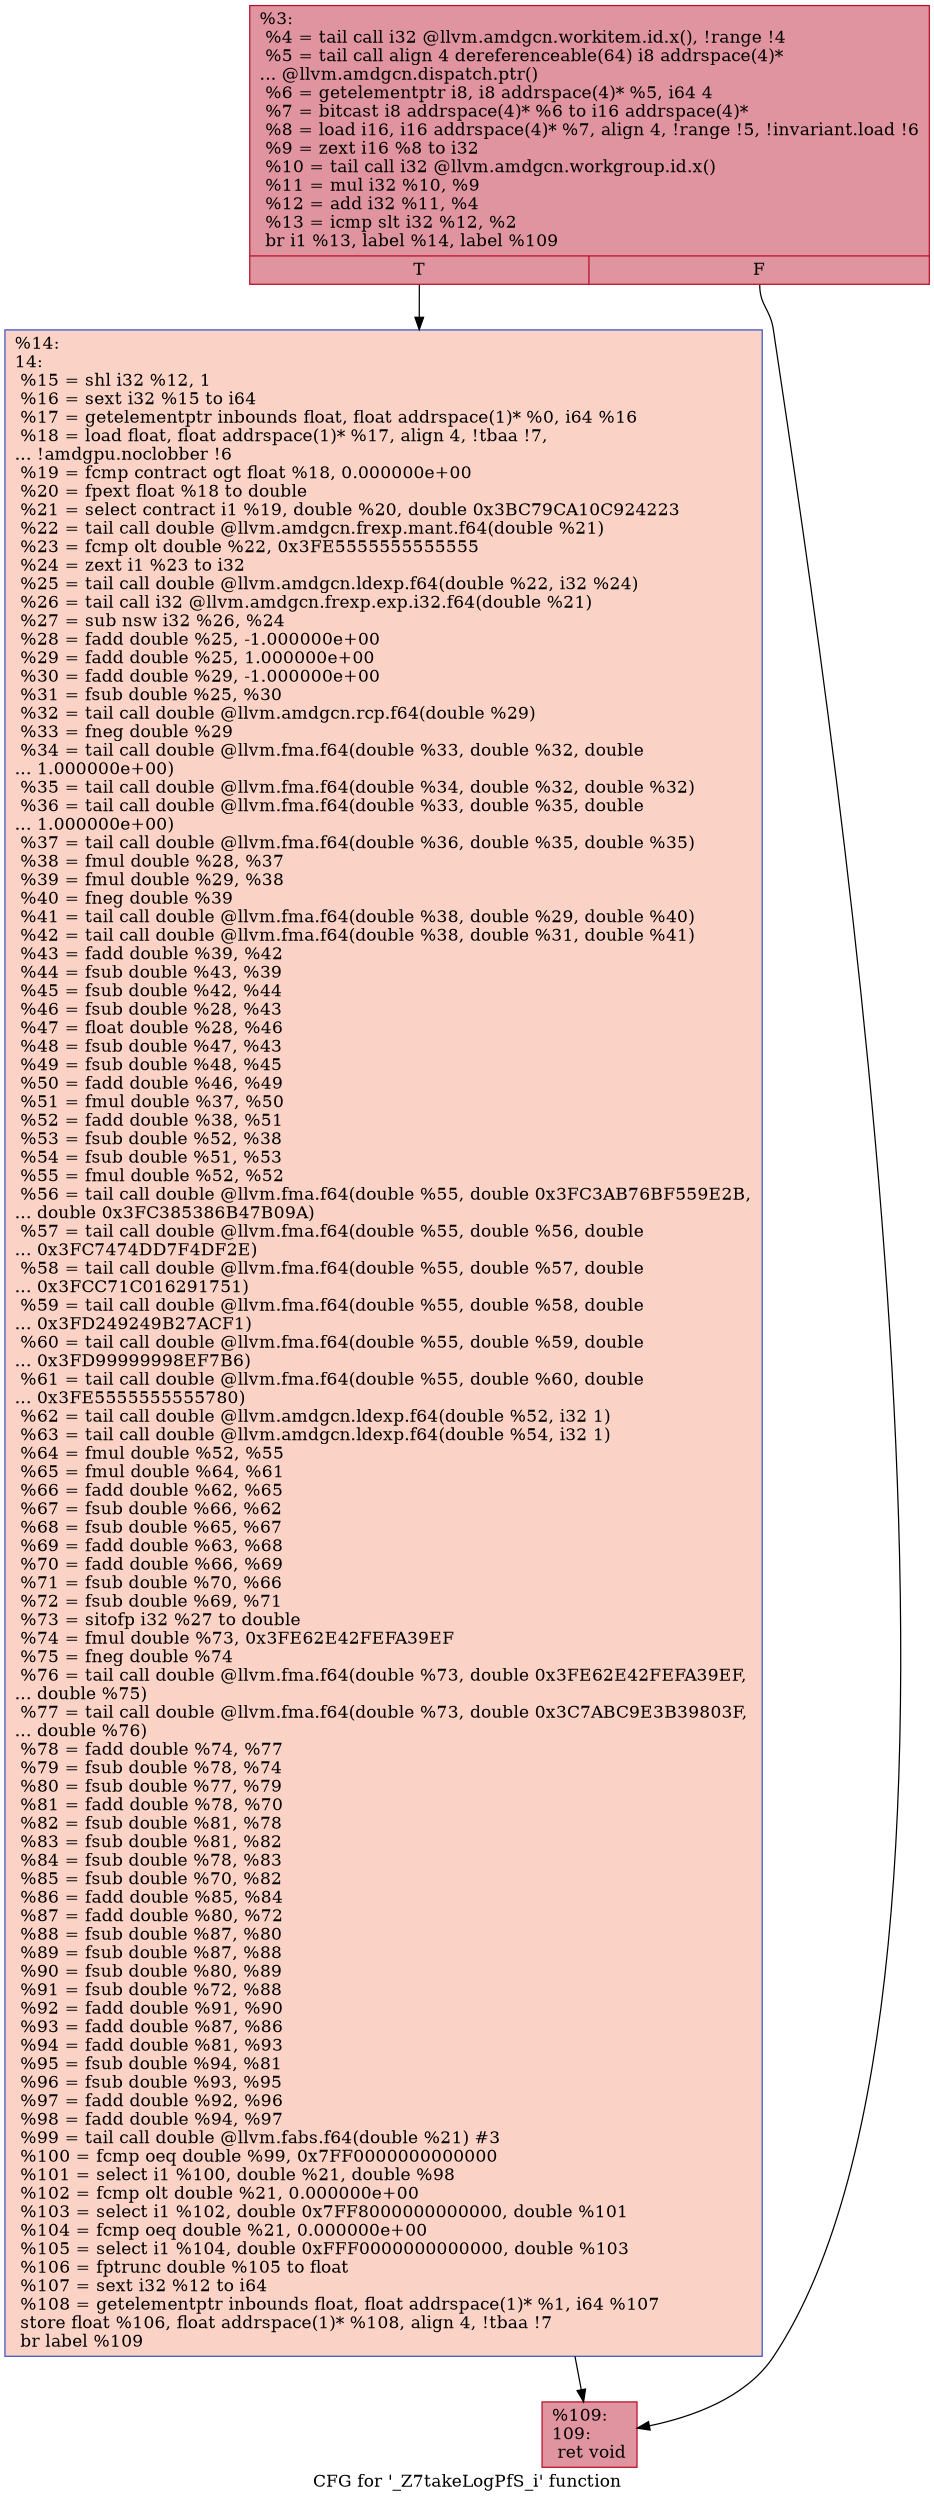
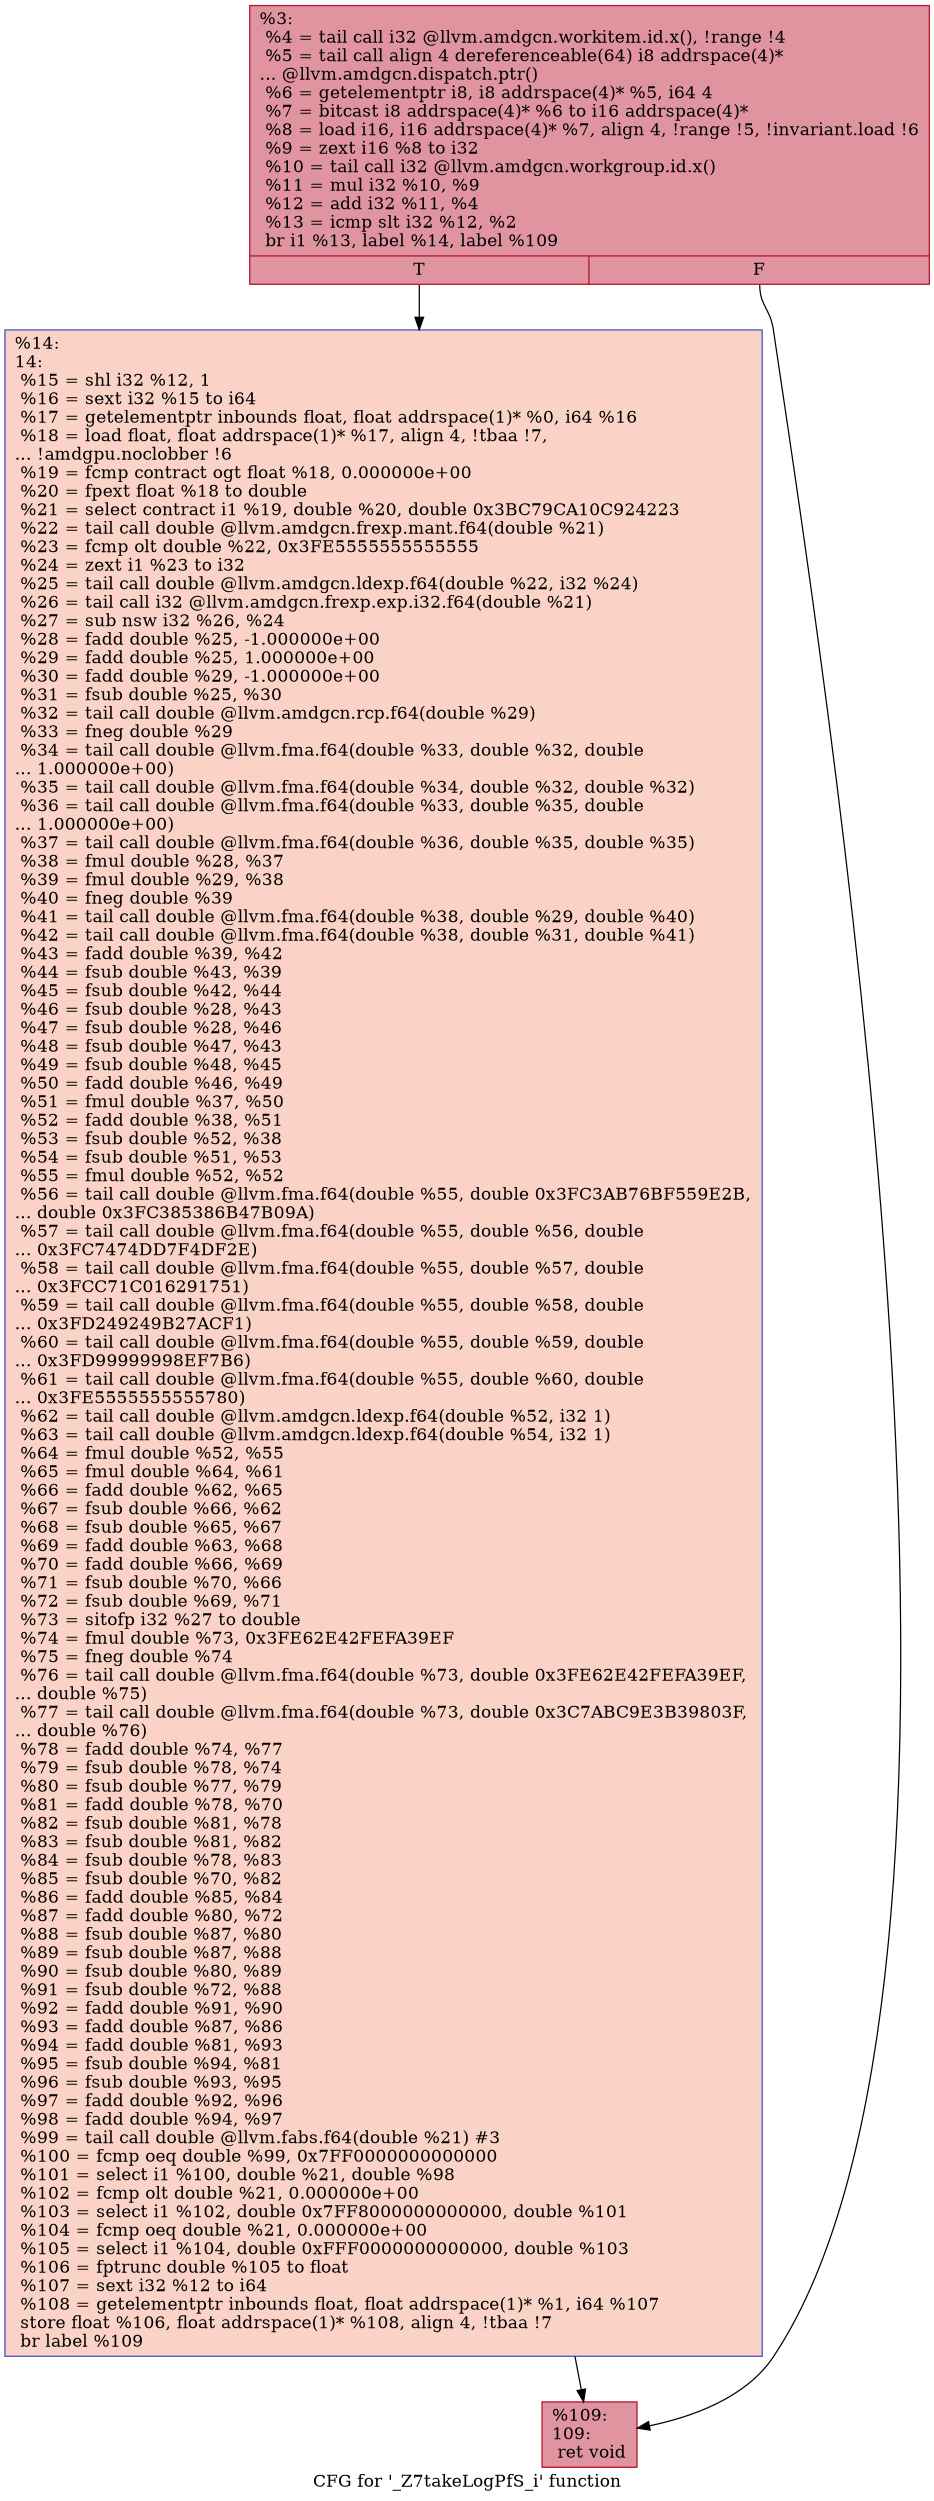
node "%14:": text "%47 = float double %28, %46" -> "%47 = fsub double %28, %46"
